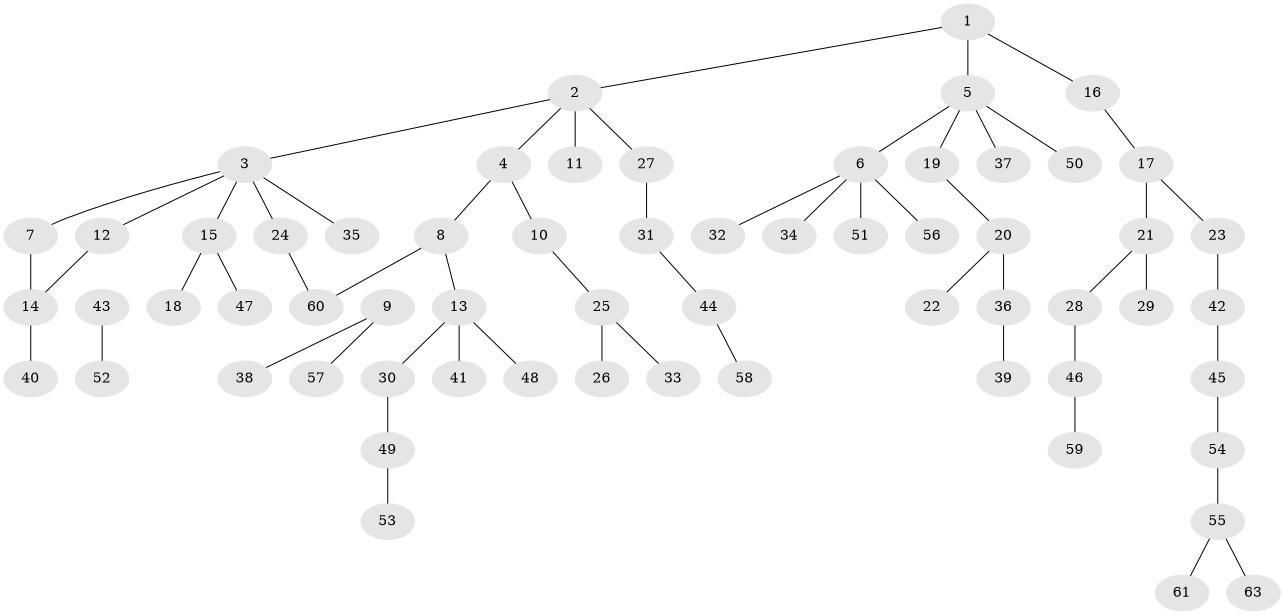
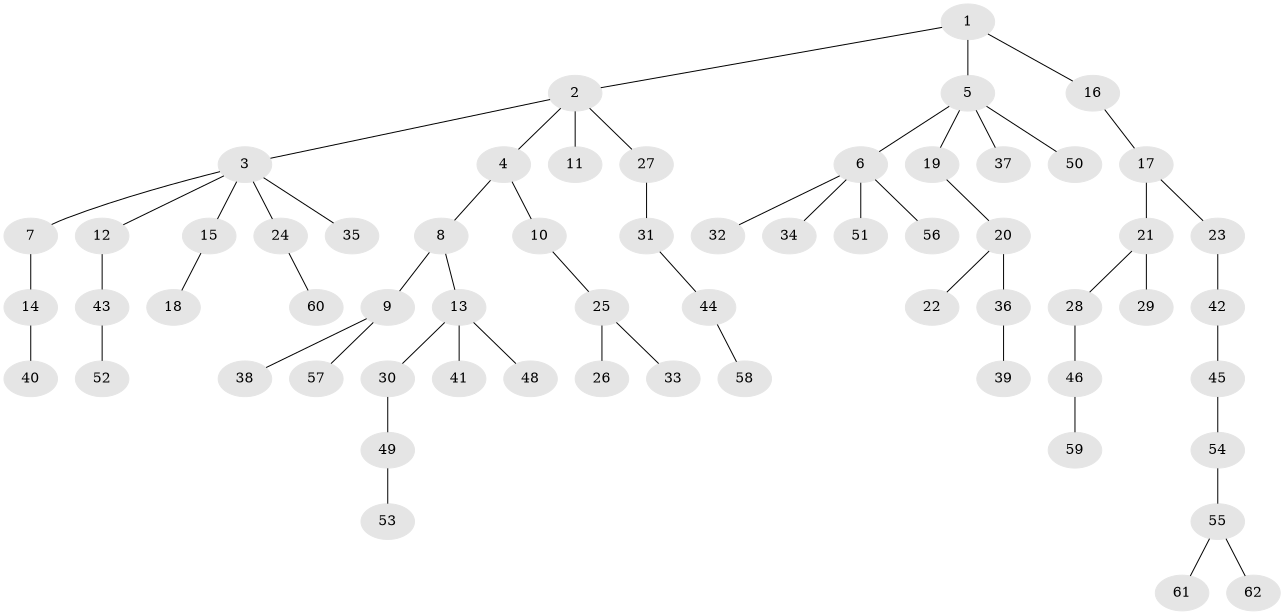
edge "12" -- "14": now "12" -- "43"
edge "8" -- "60": now "8" -- "9"
node "47": removed
node "63": label "63" -> "62"
